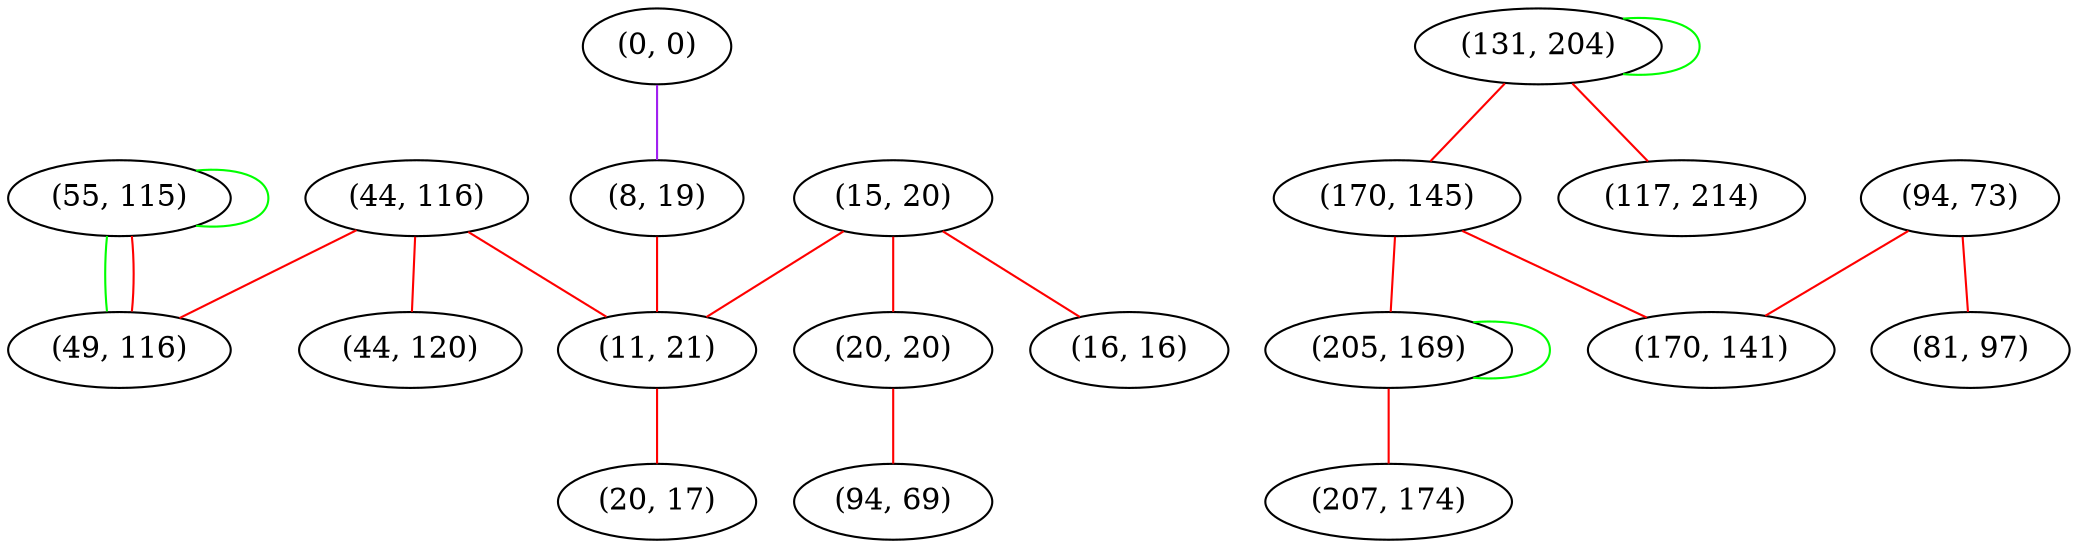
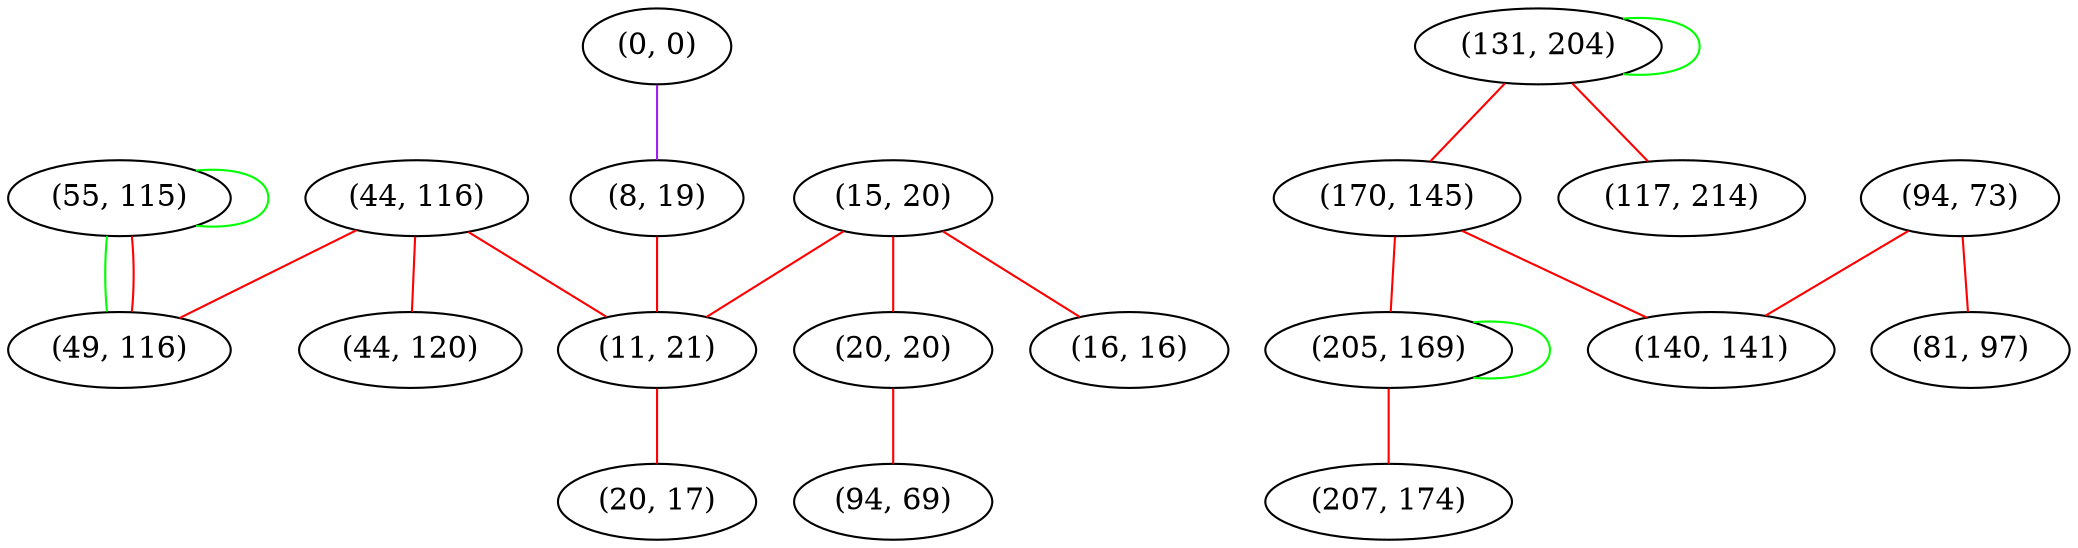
node "(170, 141)": label "(170, 141)" -> "(140, 141)"
